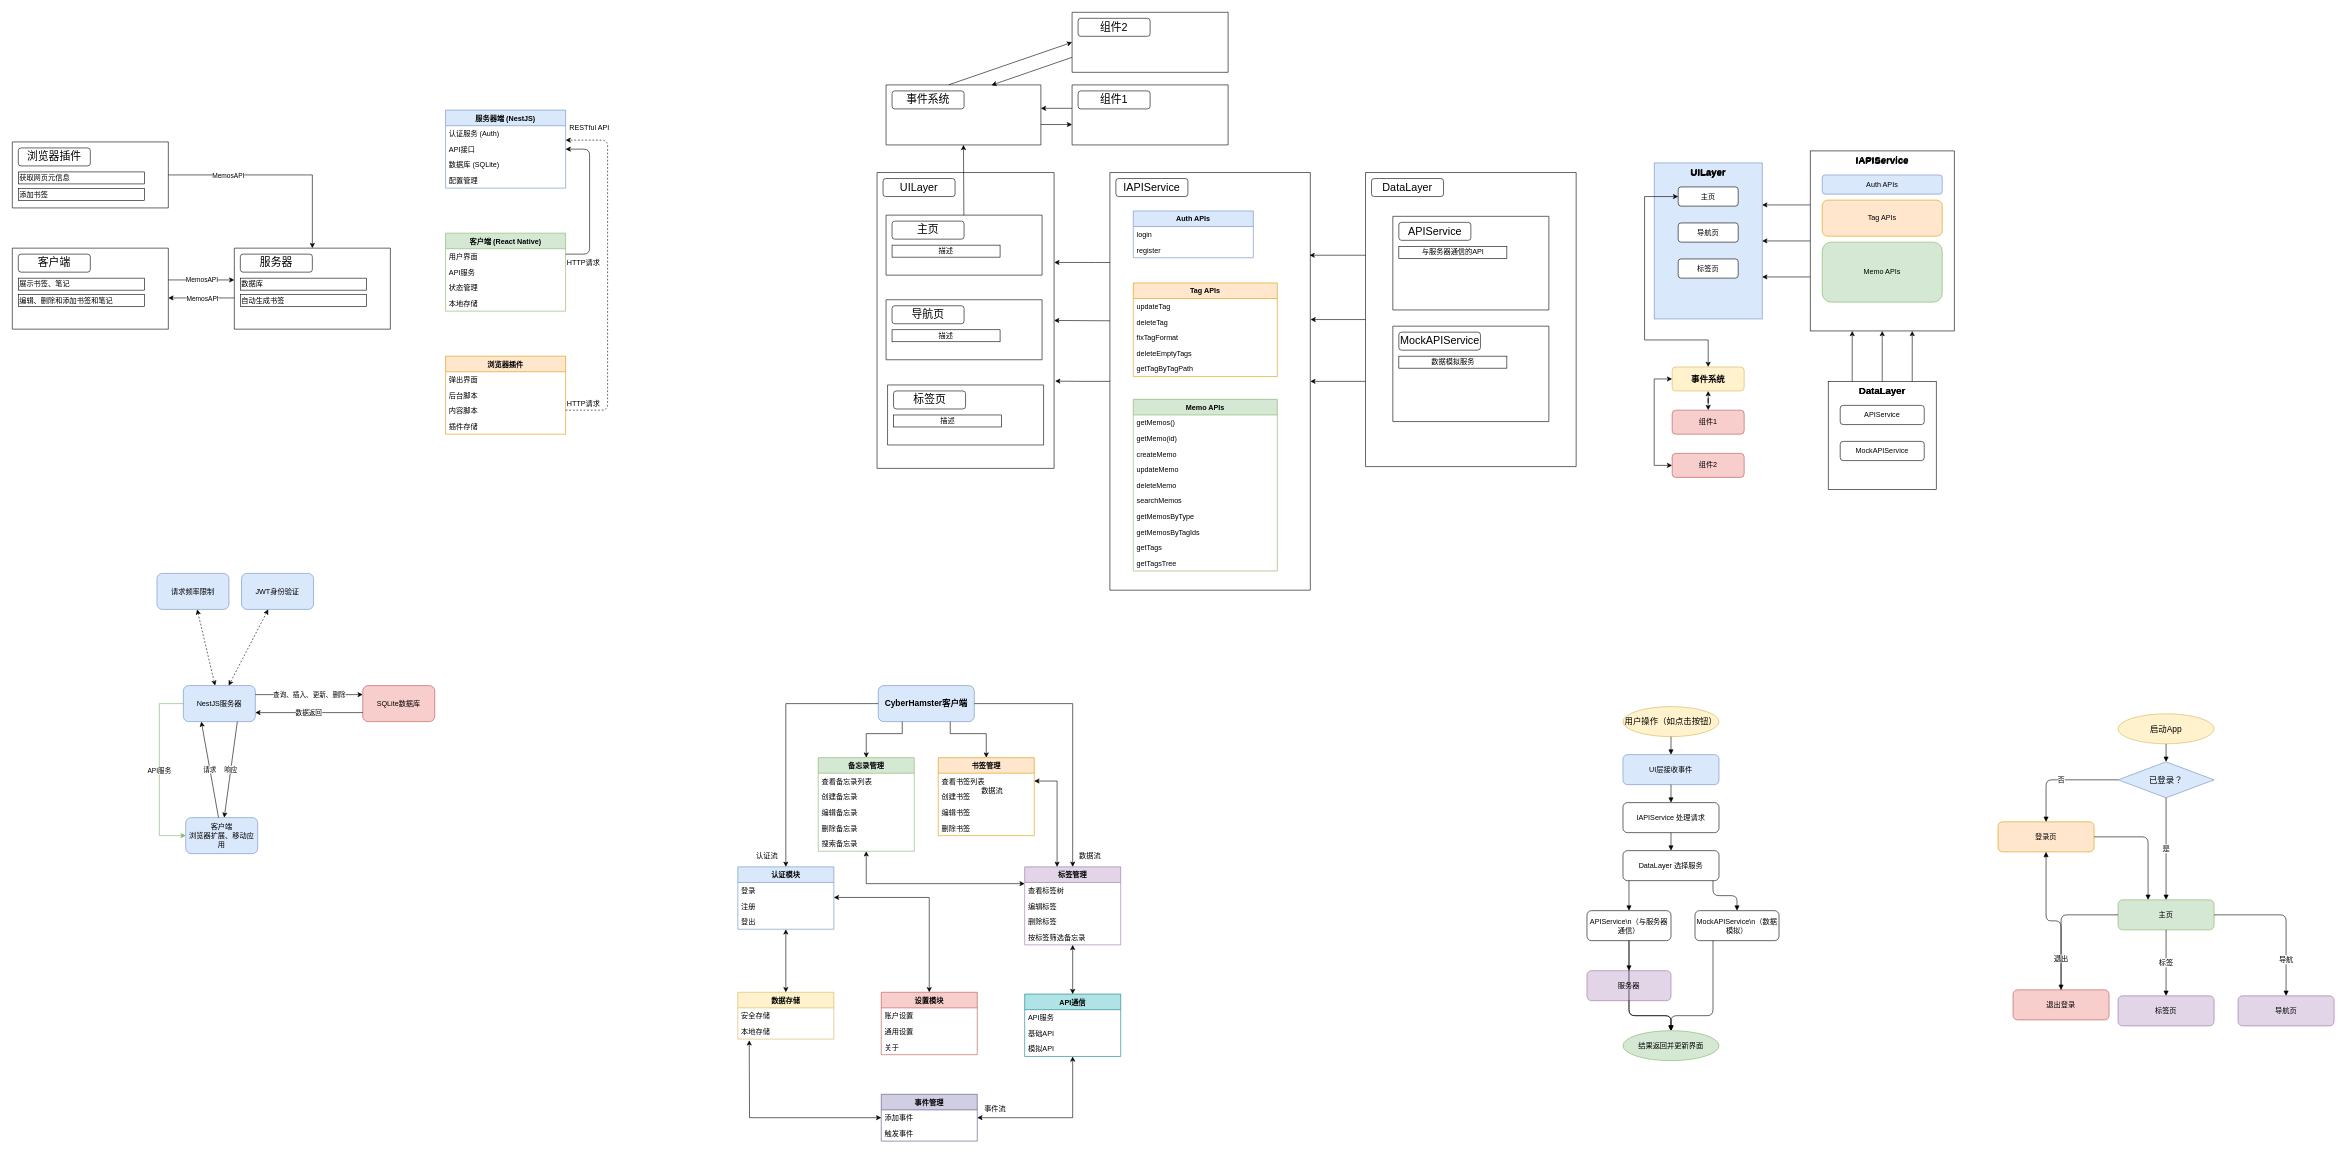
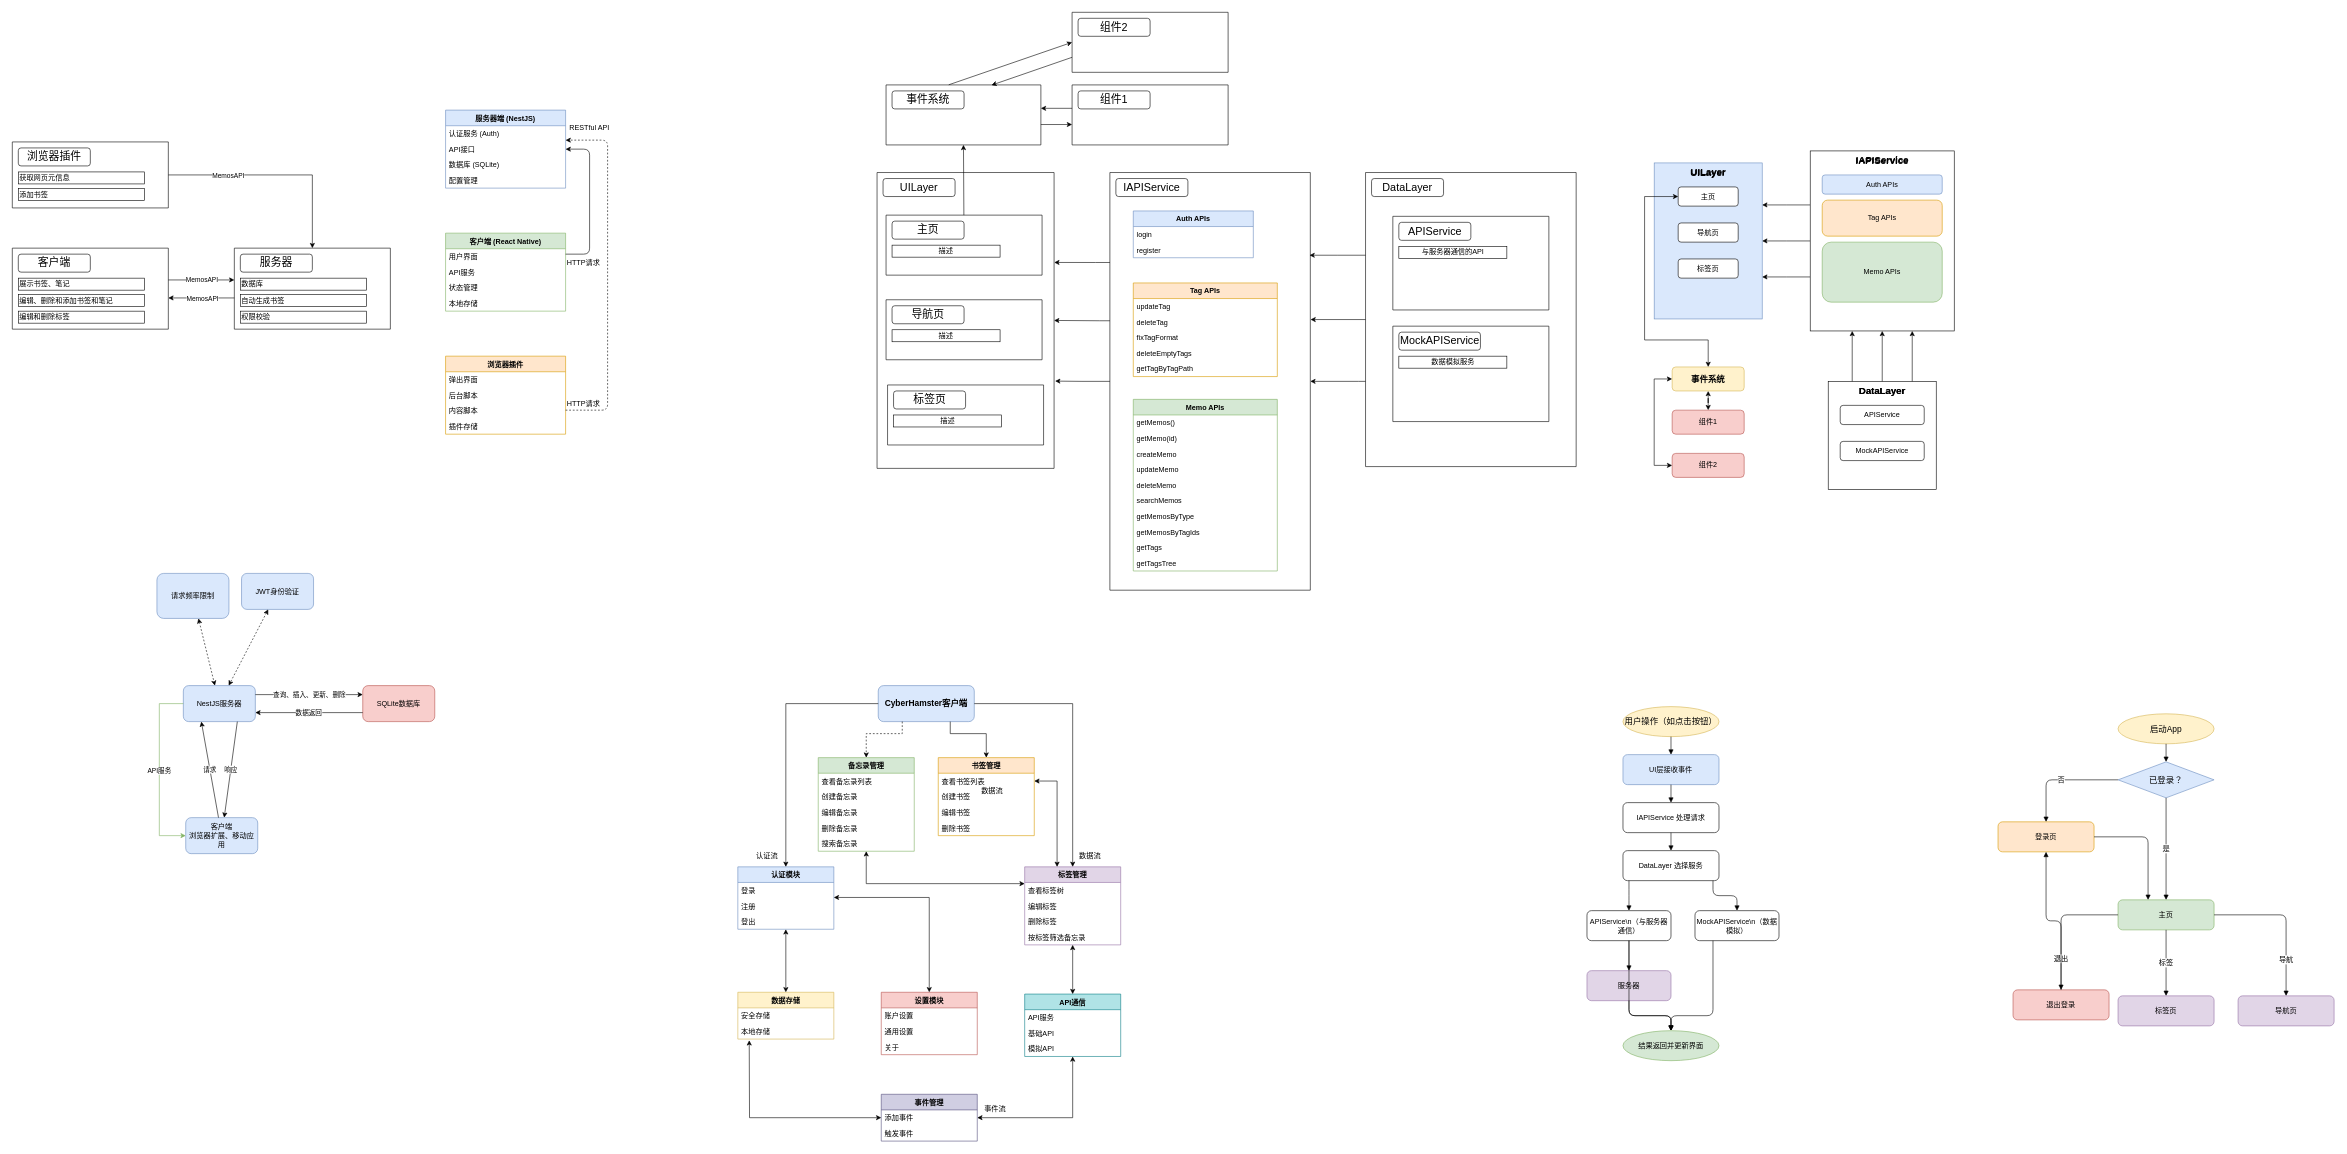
node "编辑和删除标签": added
node "权限校验": added
node "请求频率限制": size 72x36 -> 72x45
edge "CyberHamster客户端" -> "备忘录管理": style solid -> dashed
